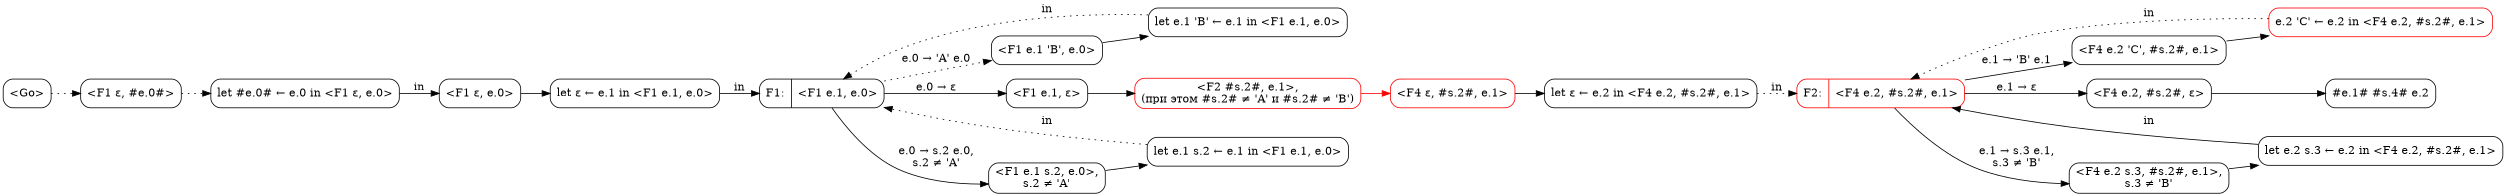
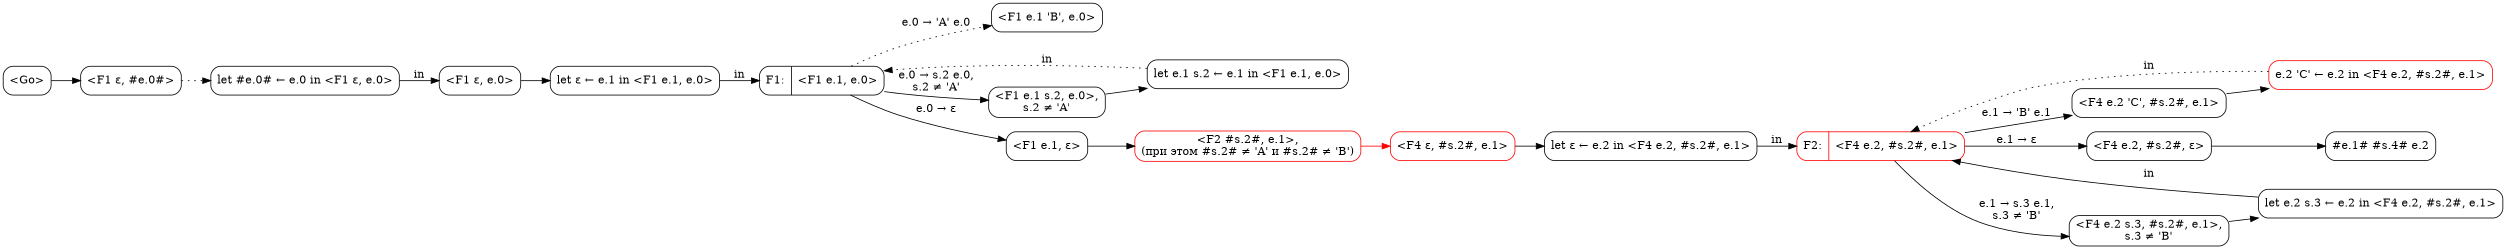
node "let e.1 'B' ← e.1 in <F1 e.1, e.0>": removed
edge "<Go>" -> "<F1 ε, #e.0#>": style dotted -> solid
edge "let ε ← e.2 in <F4 e.2, #s.2#, e.1>" -> "F2:": style dotted -> solid
